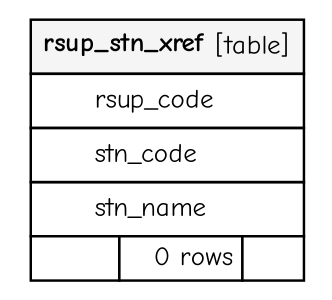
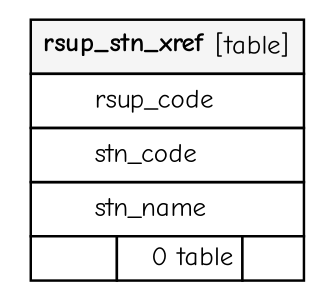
node "rsup_stn_xref": text "0 rows" -> "0 table"
